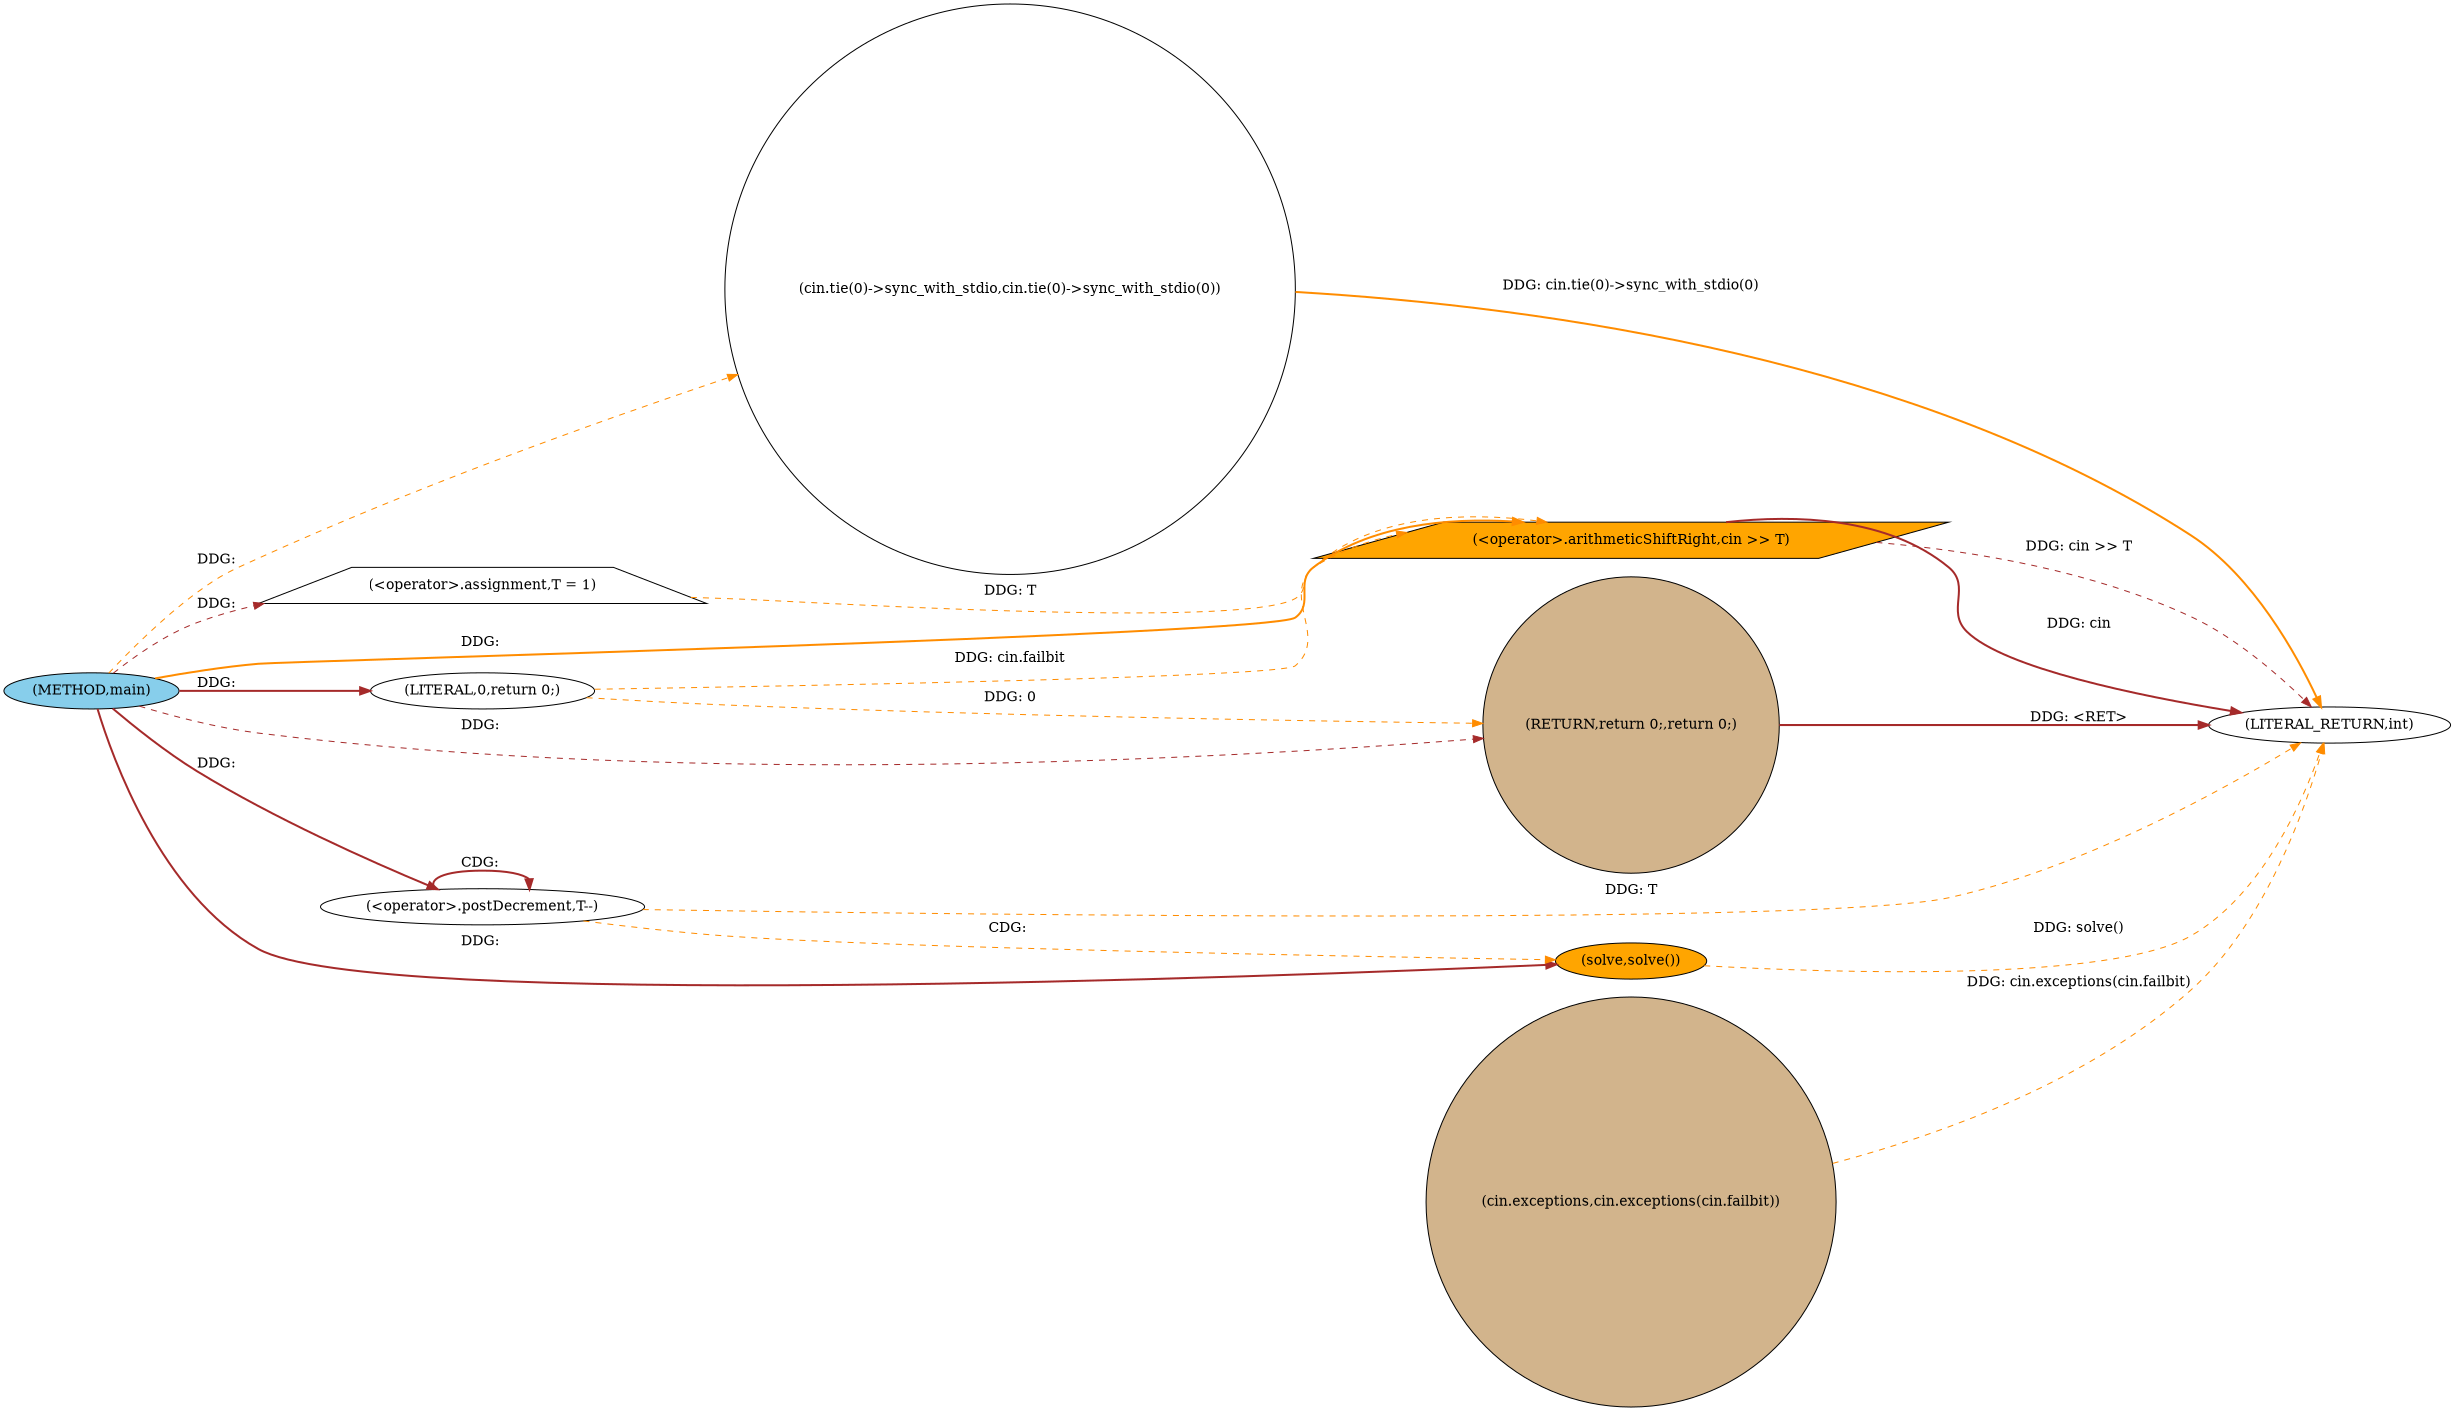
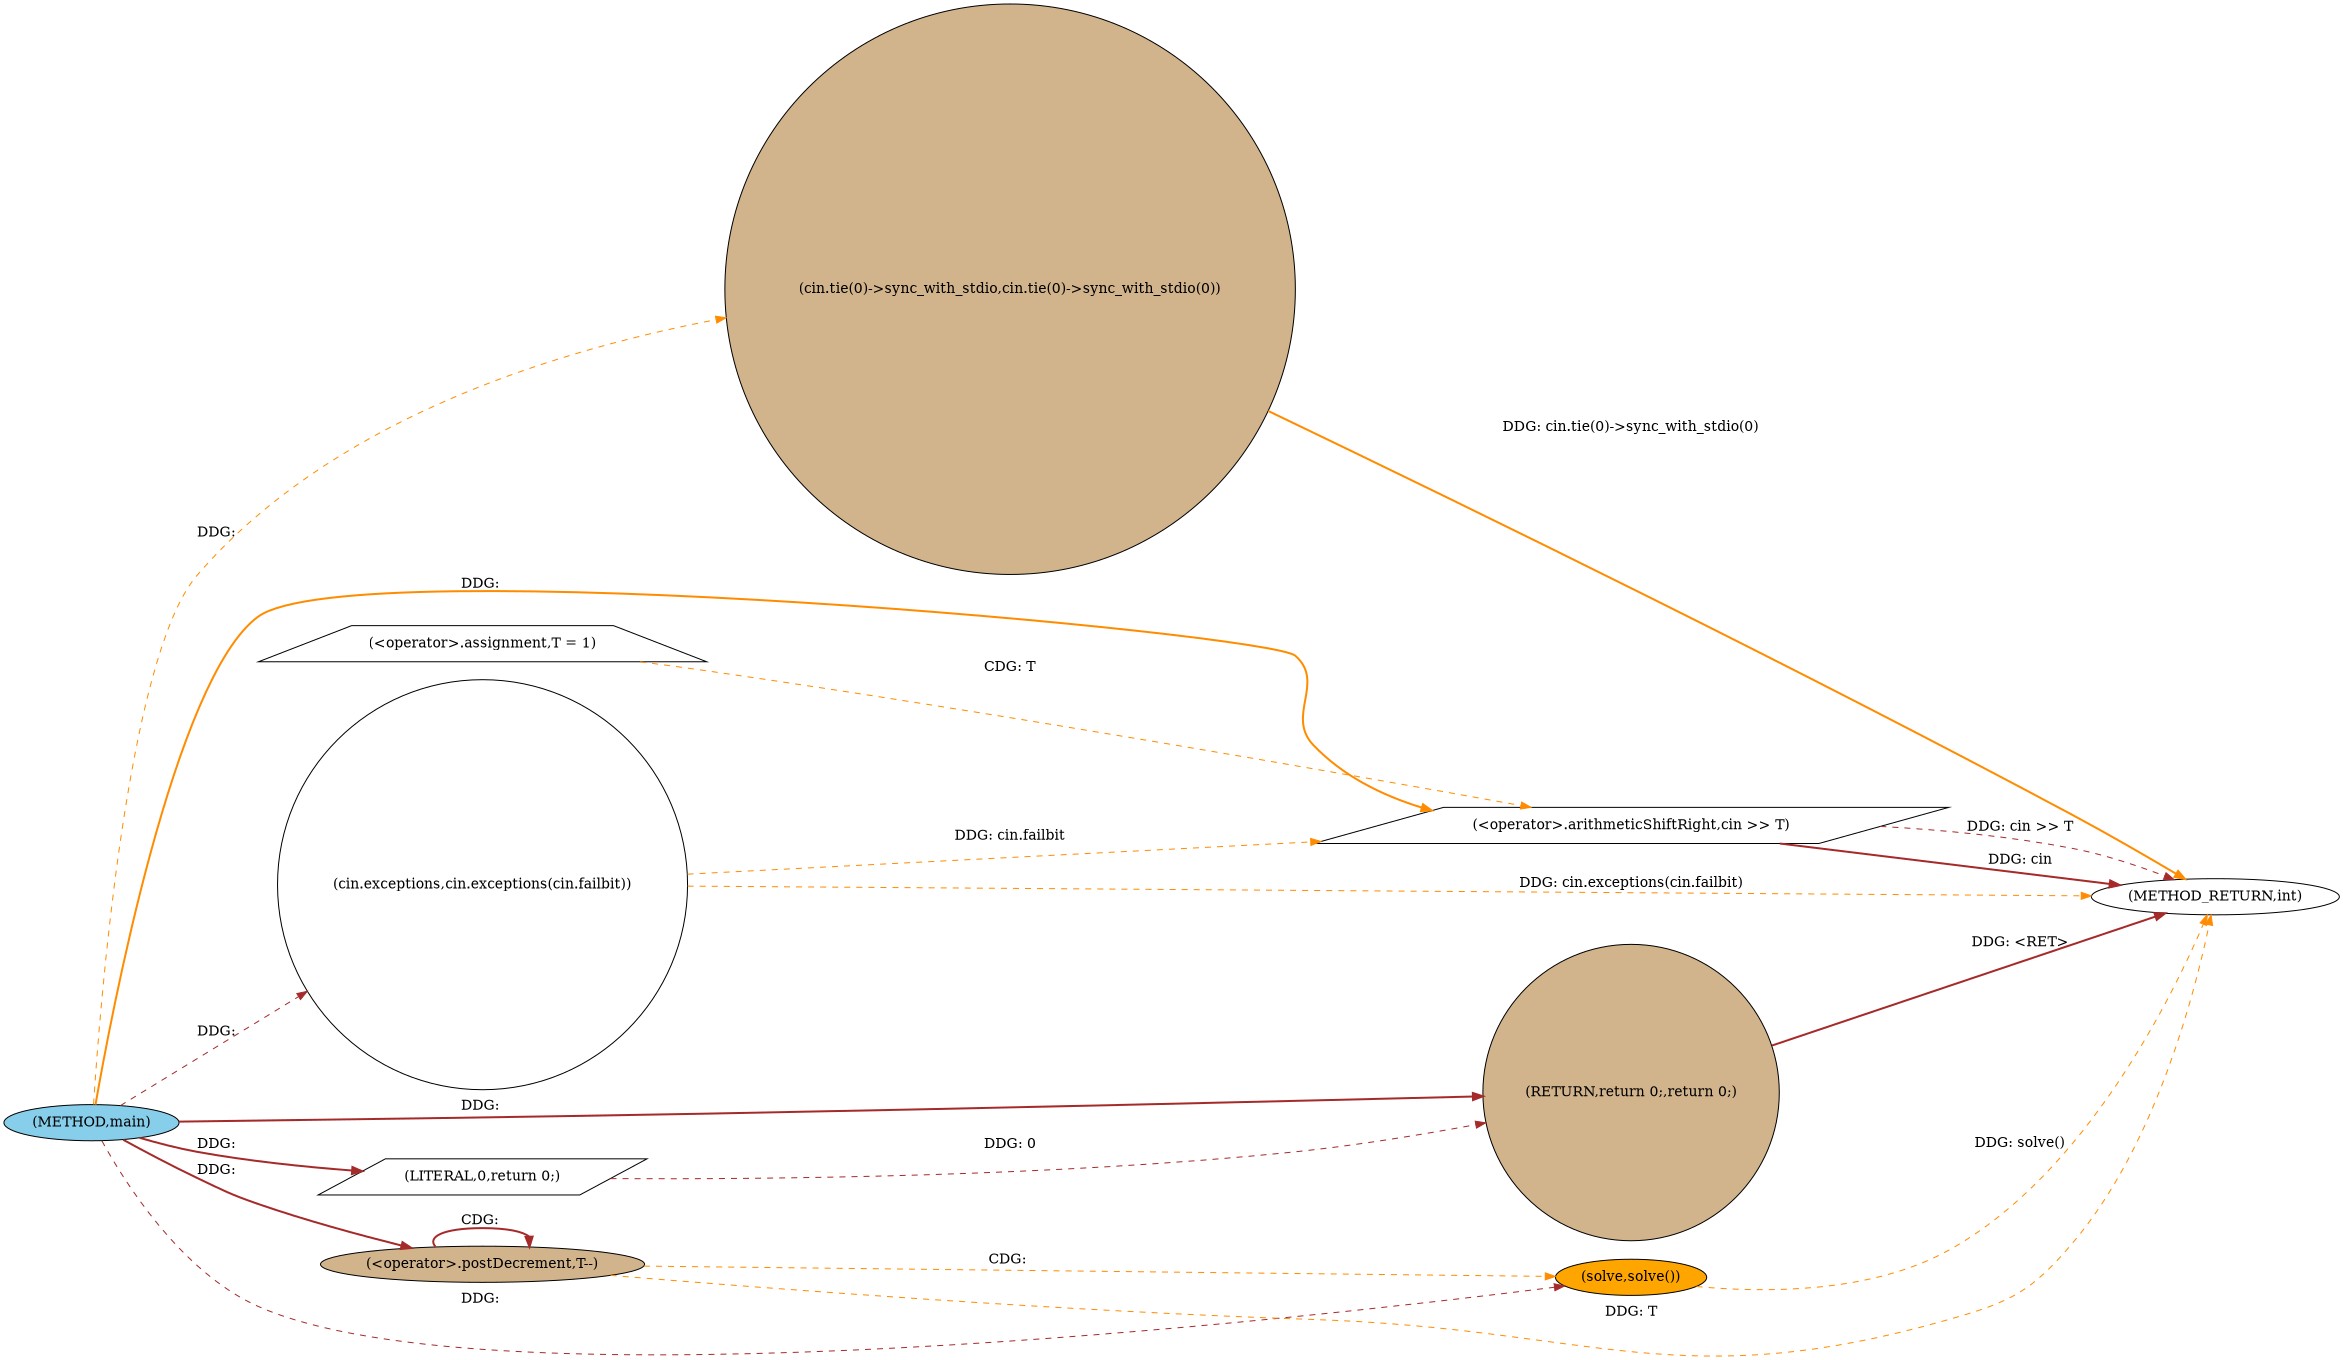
node "(cin.tie(0)->sync_with_stdio,cin.tie(0)->sync_with_stdio(0))": fillcolor white -> tan
node "(<operator>.arithmeticShiftRight,cin >> T)": fillcolor orange -> white
edge "(<operator>.assignment,T = 1)" -> "(<operator>.arithmeticShiftRight,cin >> T)": label "DDG: T" -> "CDG: T"
edge "(METHOD,main)" -> "(<operator>.assignment,T = 1)": now "(METHOD,main)" -> "(cin.exceptions,cin.exceptions(cin.failbit))"
edge "(LITERAL,0,return 0;)" -> "(<operator>.arithmeticShiftRight,cin >> T)": now "(cin.exceptions,cin.exceptions(cin.failbit))" -> "(<operator>.arithmeticShiftRight,cin >> T)"
node "(LITERAL,0,return 0;)": shape ellipse -> parallelogram
edge "(LITERAL,0,return 0;)" -> "(RETURN,return 0;,return 0;)": color darkorange -> brown
node "(LITERAL_RETURN,int)": label "(LITERAL_RETURN,int)" -> "(METHOD_RETURN,int)"
edge "(METHOD,main)" -> "(RETURN,return 0;,return 0;)": style dashed -> bold
node "(<operator>.postDecrement,T--)": fillcolor white -> tan
edge "(METHOD,main)" -> "(solve,solve())": style bold -> dashed
node "(cin.exceptions,cin.exceptions(cin.failbit))": fillcolor tan -> white
